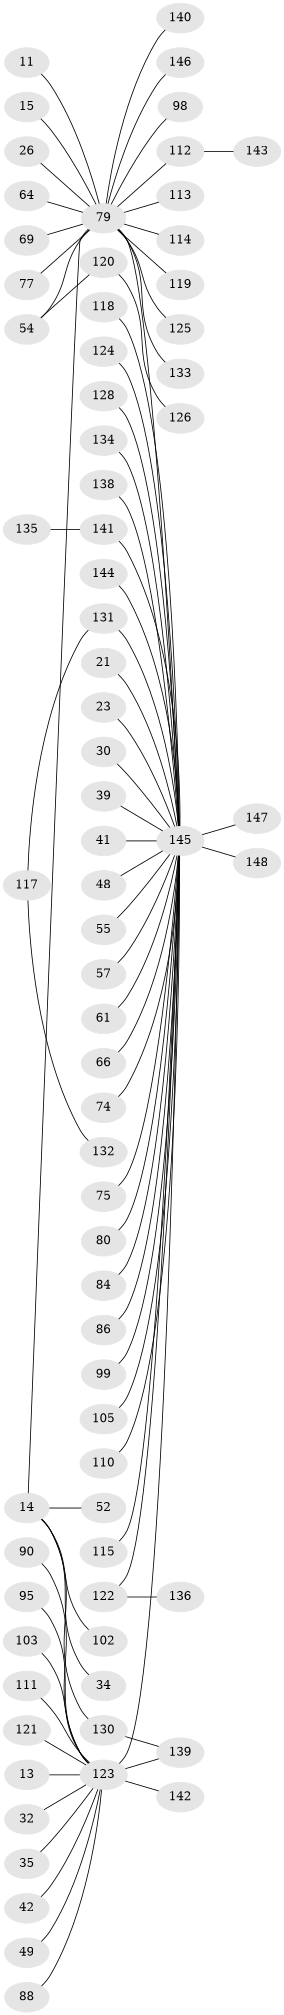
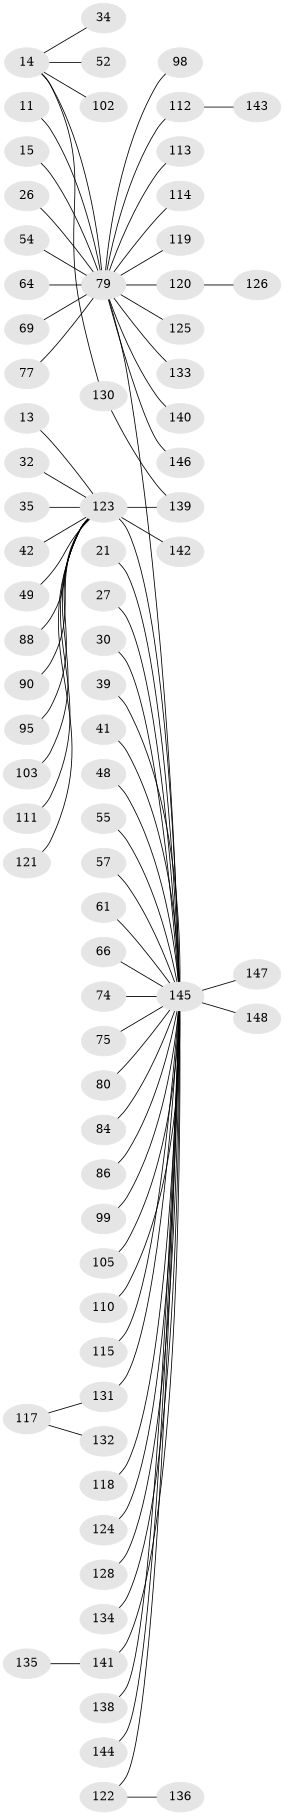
edge "120" -- "54": now "120" -- "79"
node "23": label "23" -> "27"
